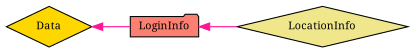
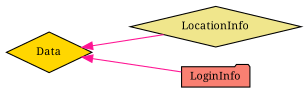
edge "LocationInfo" -> "LoginInfo": now "LocationInfo" -> "Data"
